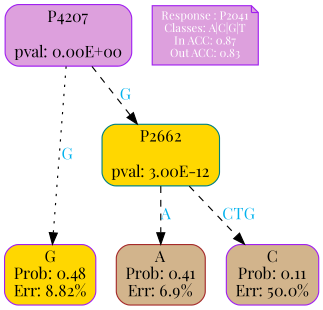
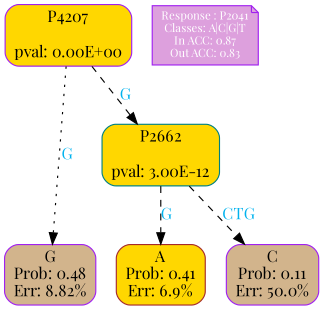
node "P4207 pval: 0.00E+00": fillcolor plum -> gold
edge "P2662 pval: 3.00E-12" -> "A Prob: 0.41 Err: 6.9%": label "A" -> "G"
node "G Prob: 0.48 Err: 8.82%": fillcolor gold -> tan
node "A Prob: 0.41 Err: 6.9%": fillcolor tan -> gold
